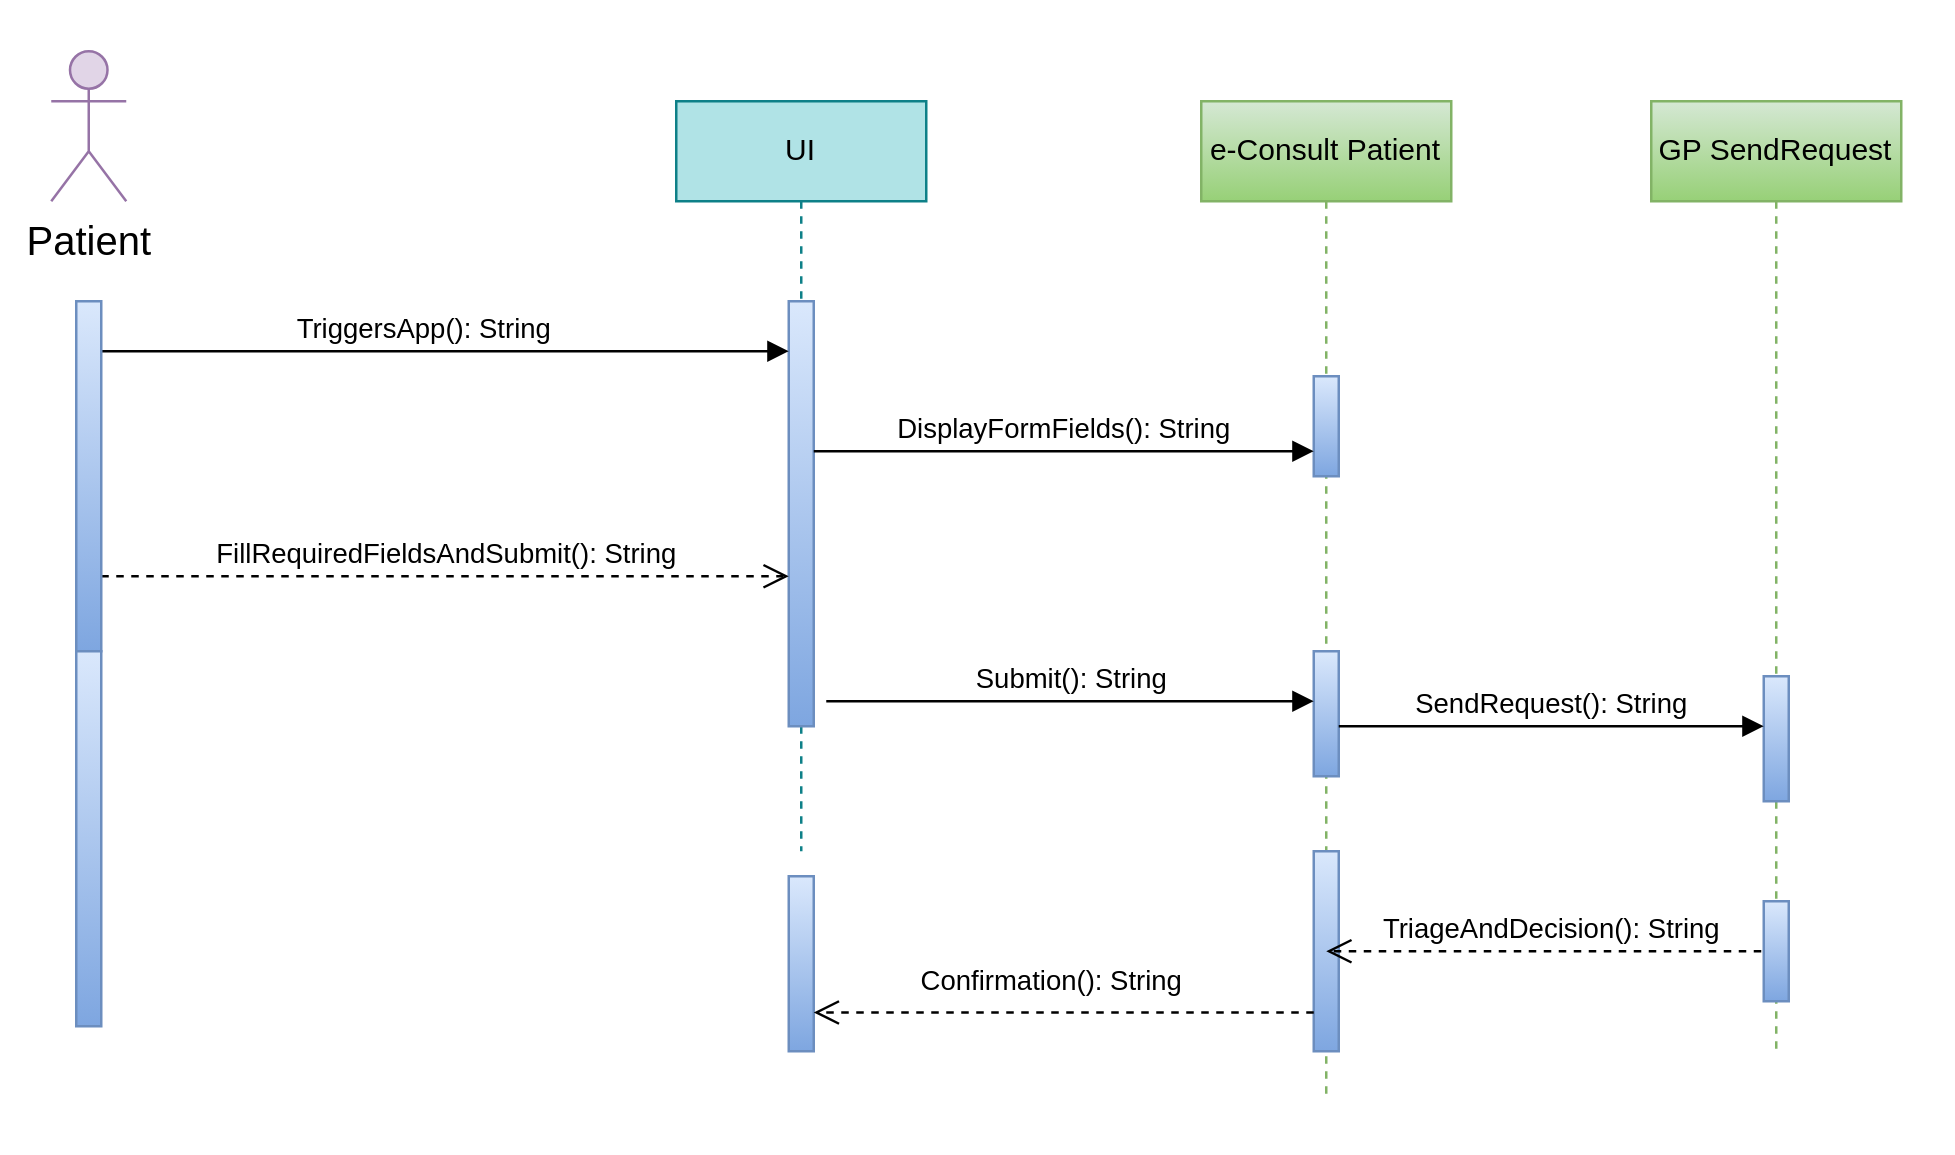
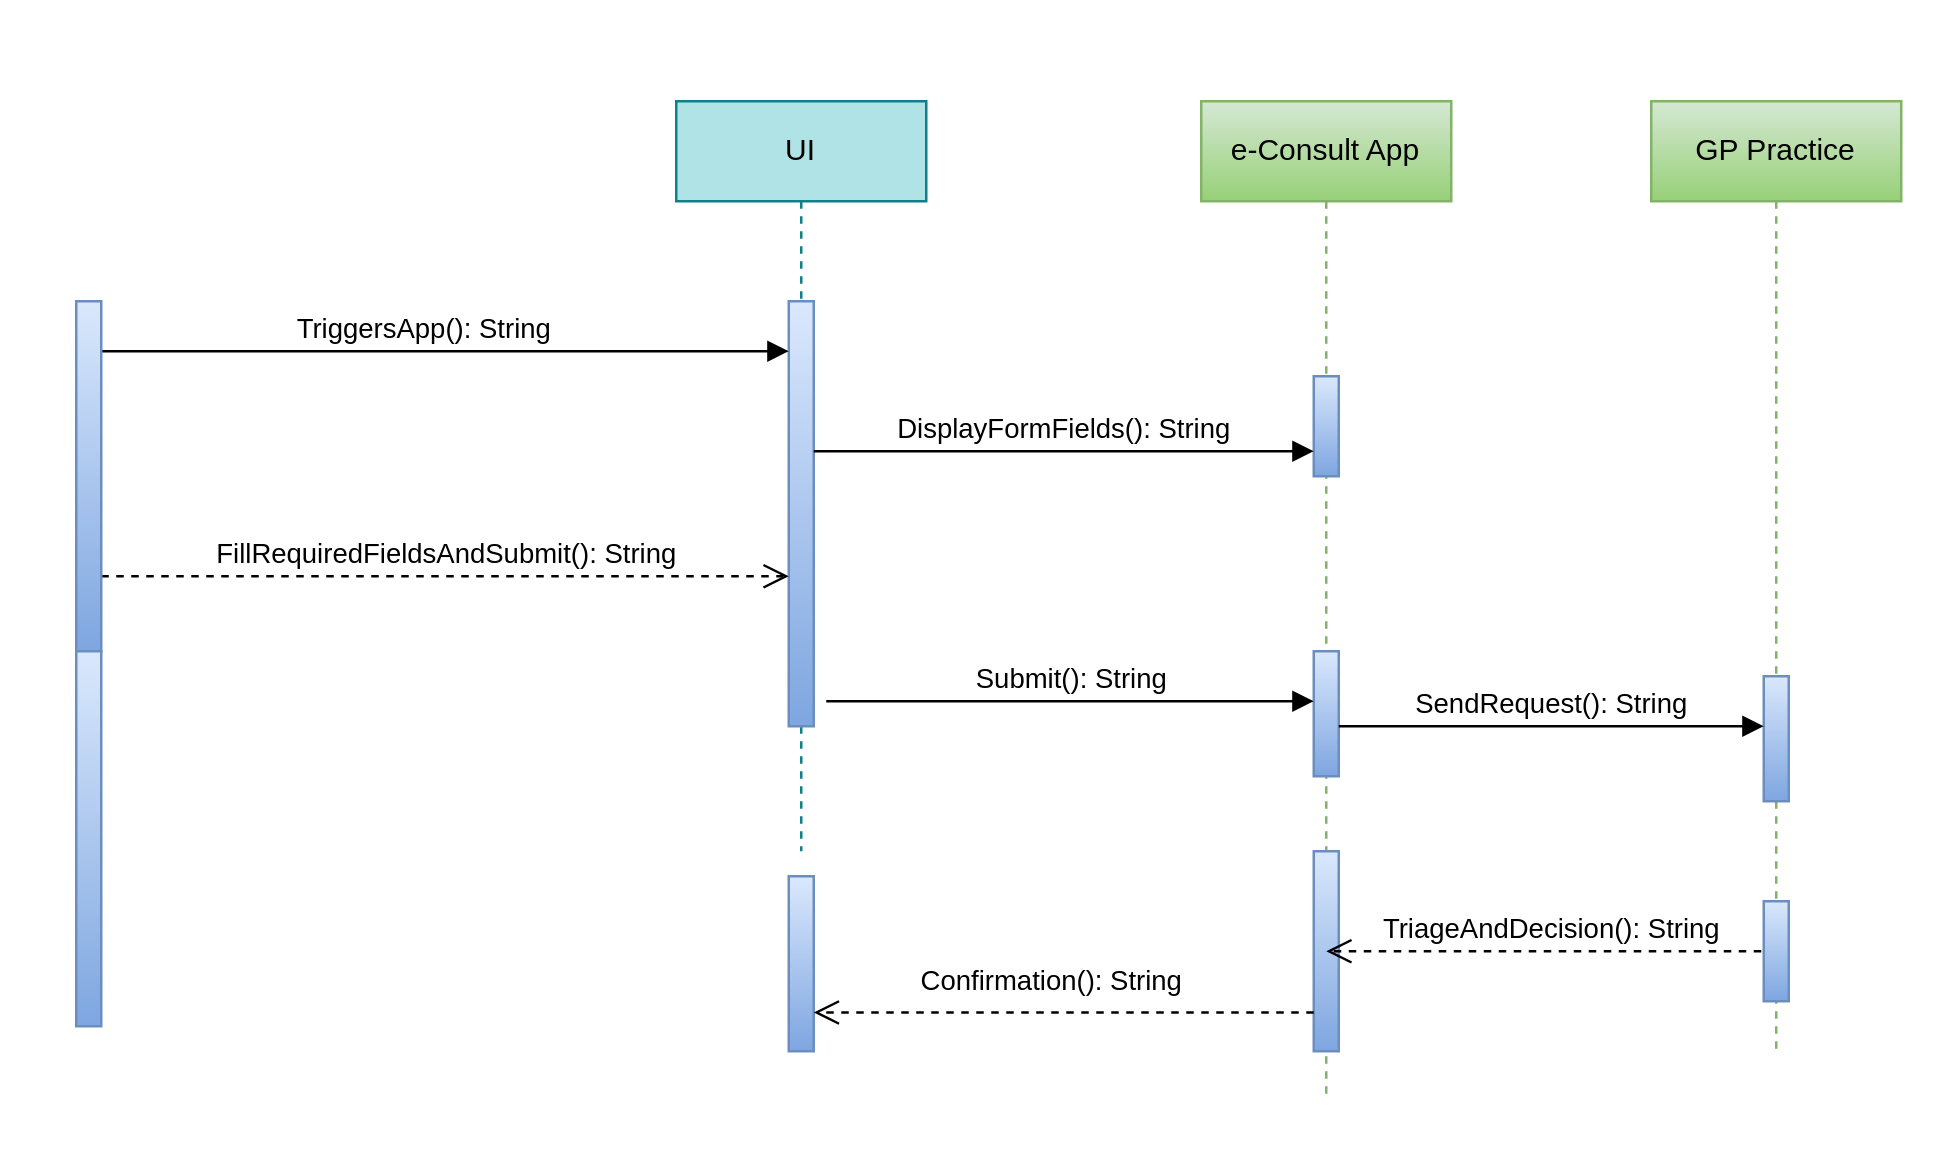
node "Patient": removed
node "e-Consult Patient": label "e-Consult Patient" -> "e-Consult App"
node "GP SendRequest": label "GP SendRequest" -> "GP Practice"
